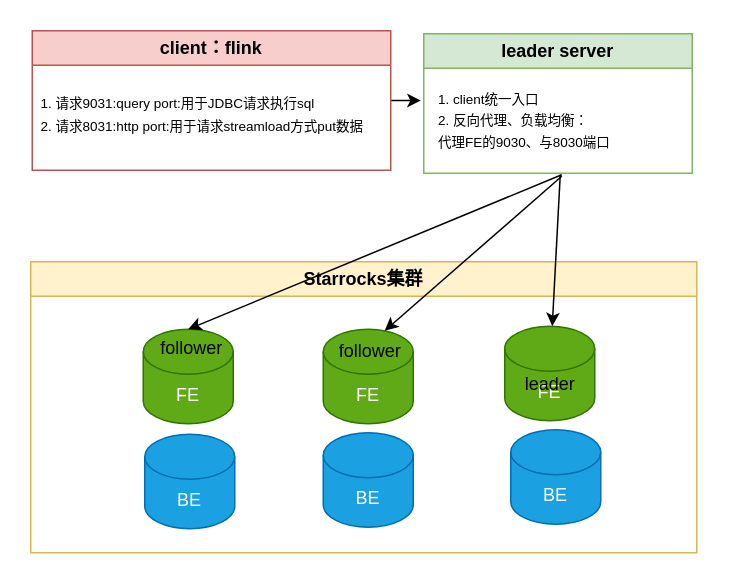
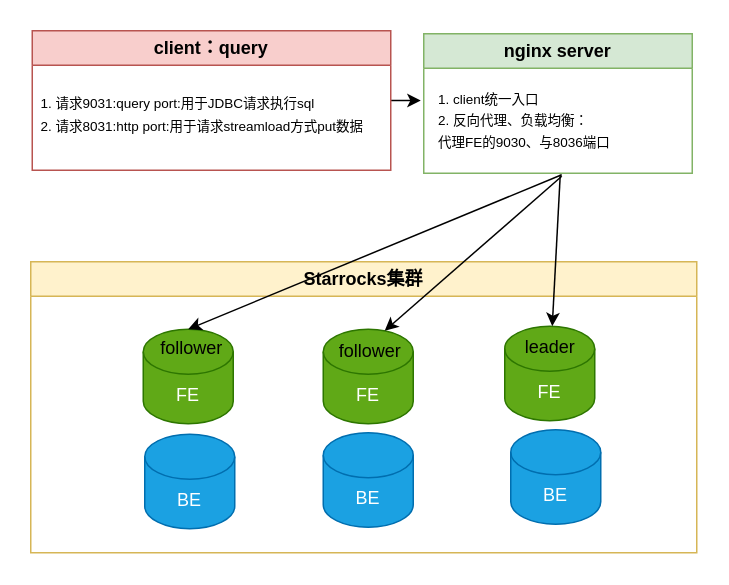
node "client：flink": label "client：flink" -> "client：query"
node "leader server": label "leader server" -> "nginx server"
node "1. client统一入口 2. 反向代理、负载均衡： 代理FE的9030、与8030端口": label "1. client统一入口 2. 反向代理、负载均衡： 代理FE的9030、与8030端口" -> "1. client统一入口 2. 反向代理、负载均衡： 代理FE的9030、与8036端口"
node "leader": moved (549, 385) -> (549, 347)
